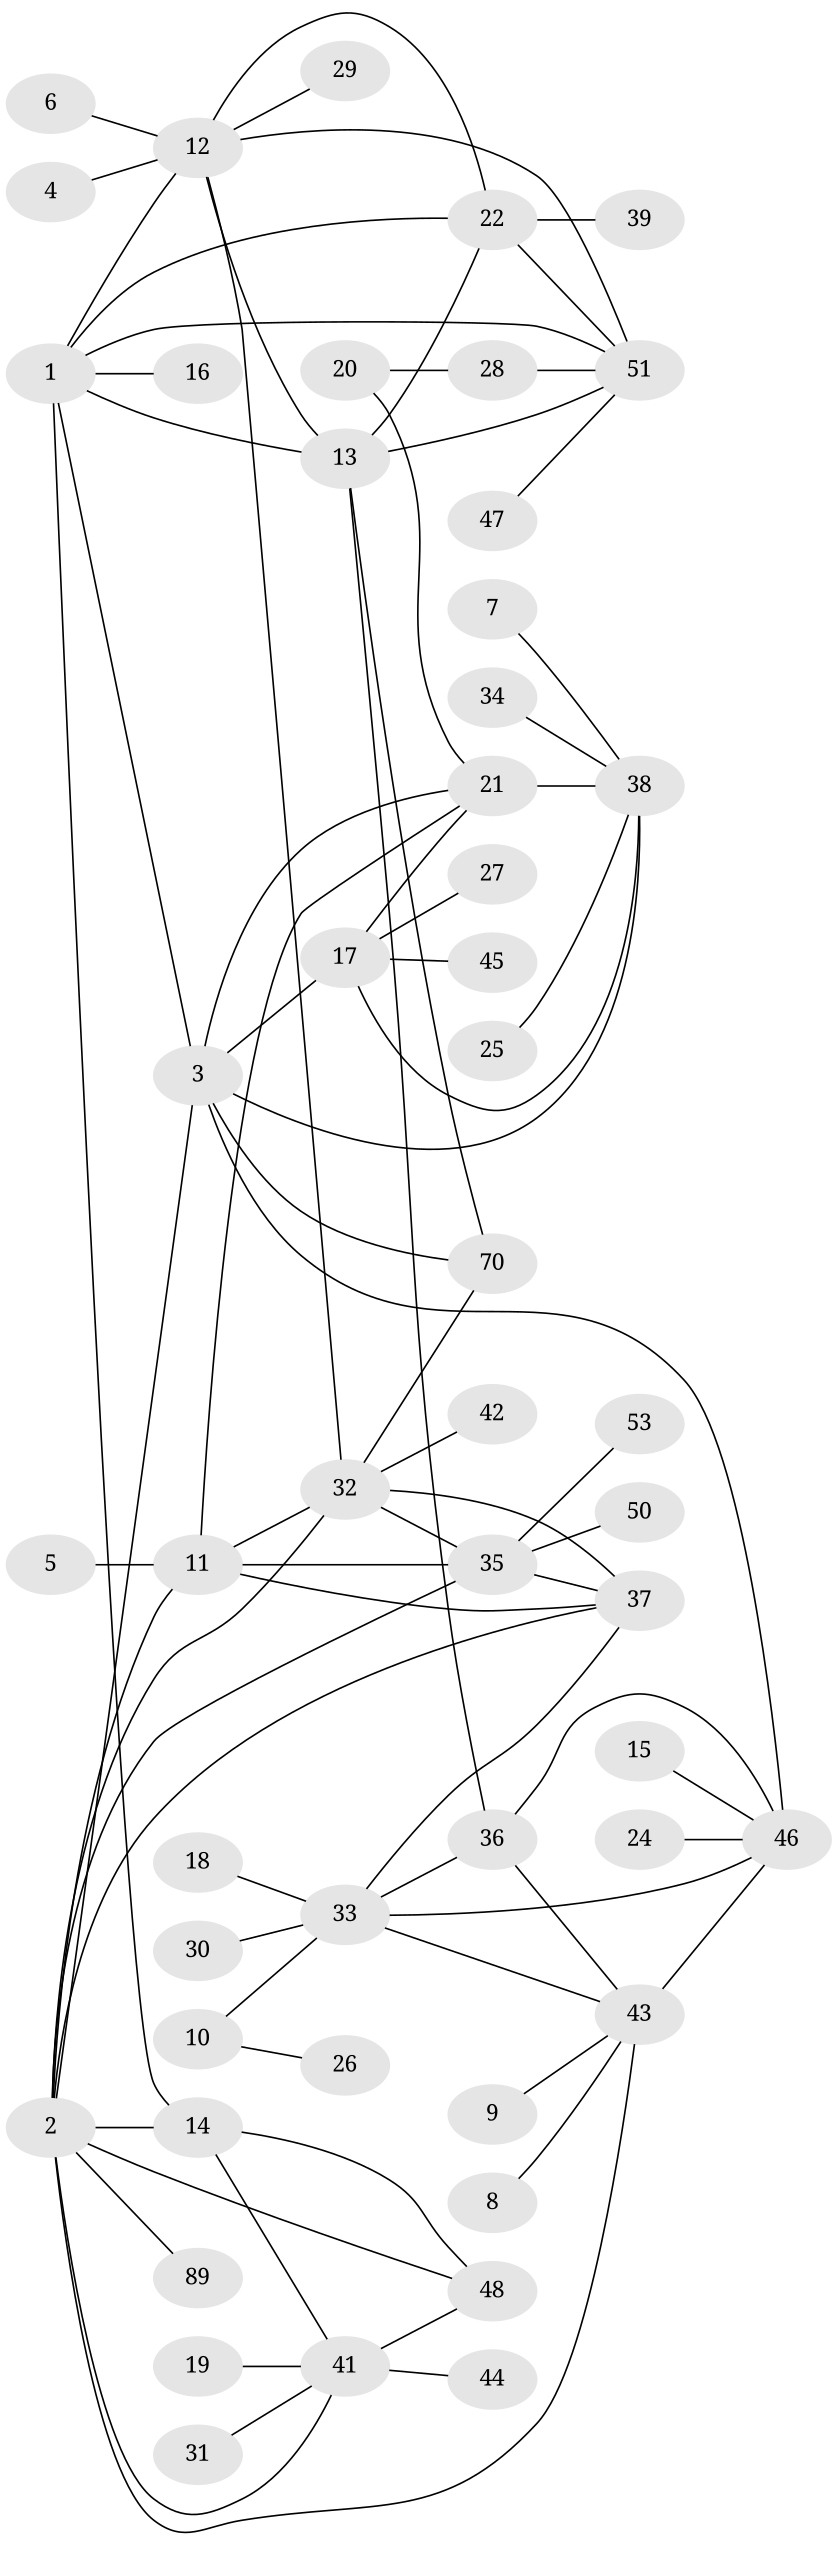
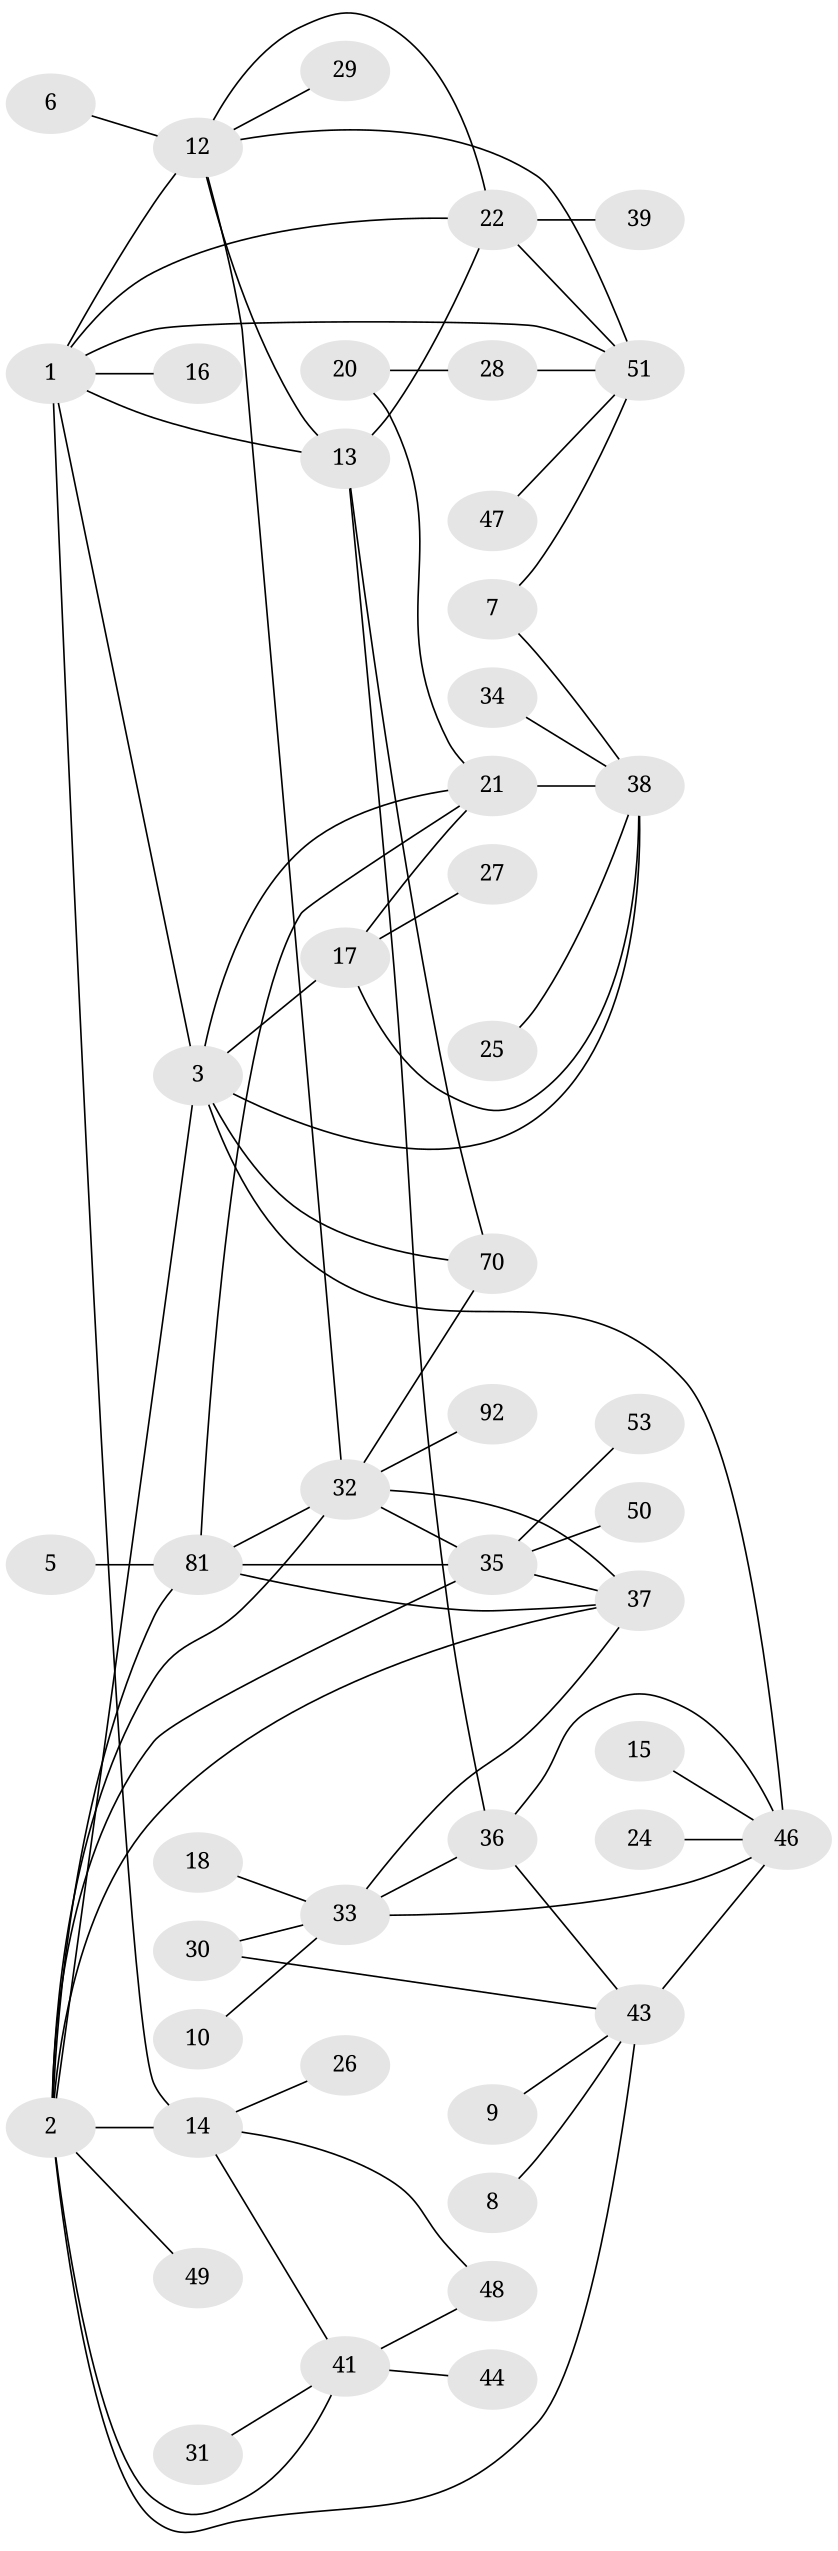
node "4": removed
edge "51" -- "13": now "51" -- "7"
node "45": removed
node "42": label "42" -> "92"
node "11": label "11" -> "81"
edge "33" -- "43": now "30" -- "43"
edge "10" -- "26": now "14" -- "26"
edge "2" -- "48": removed
node "89": label "89" -> "49"
node "19": removed
